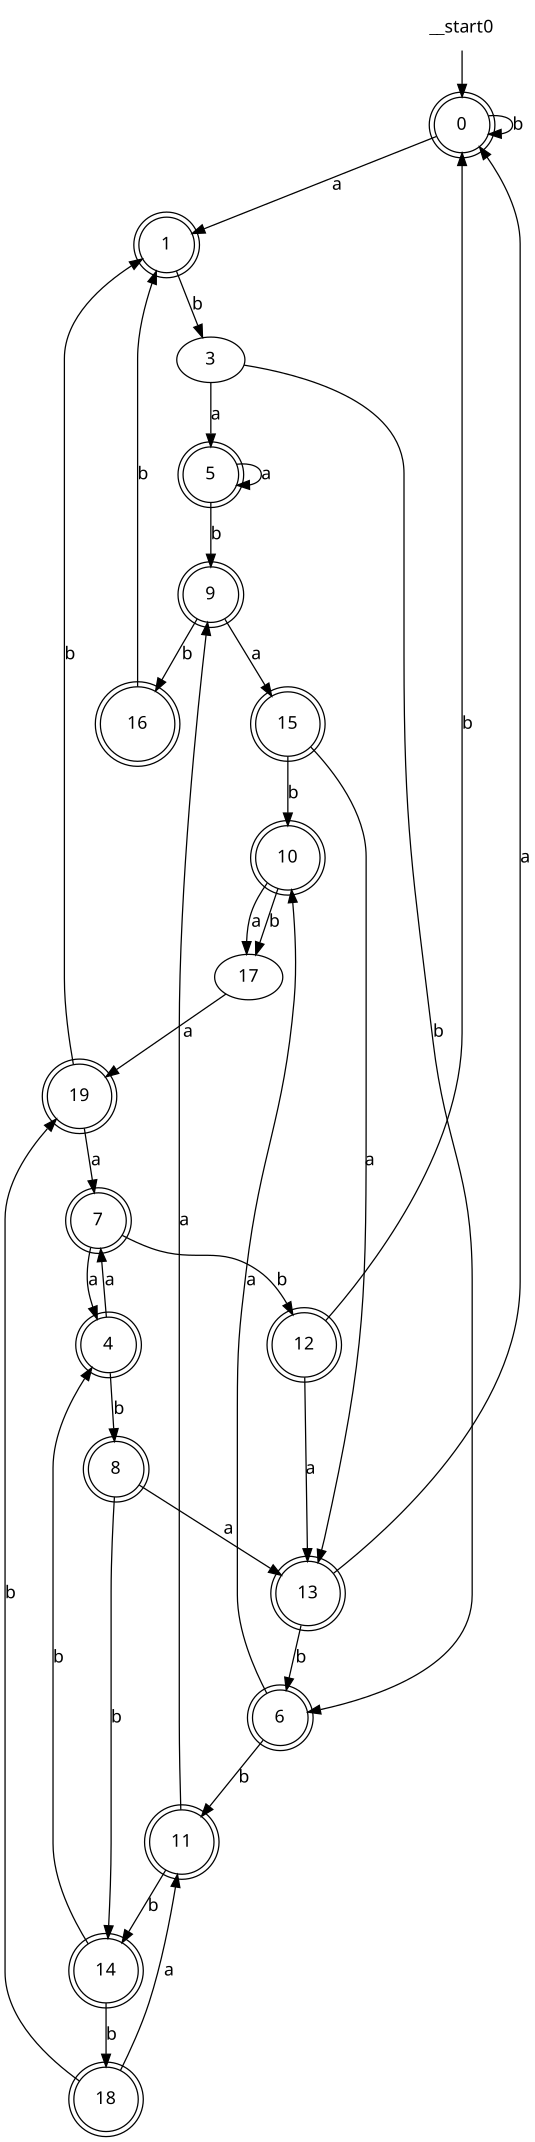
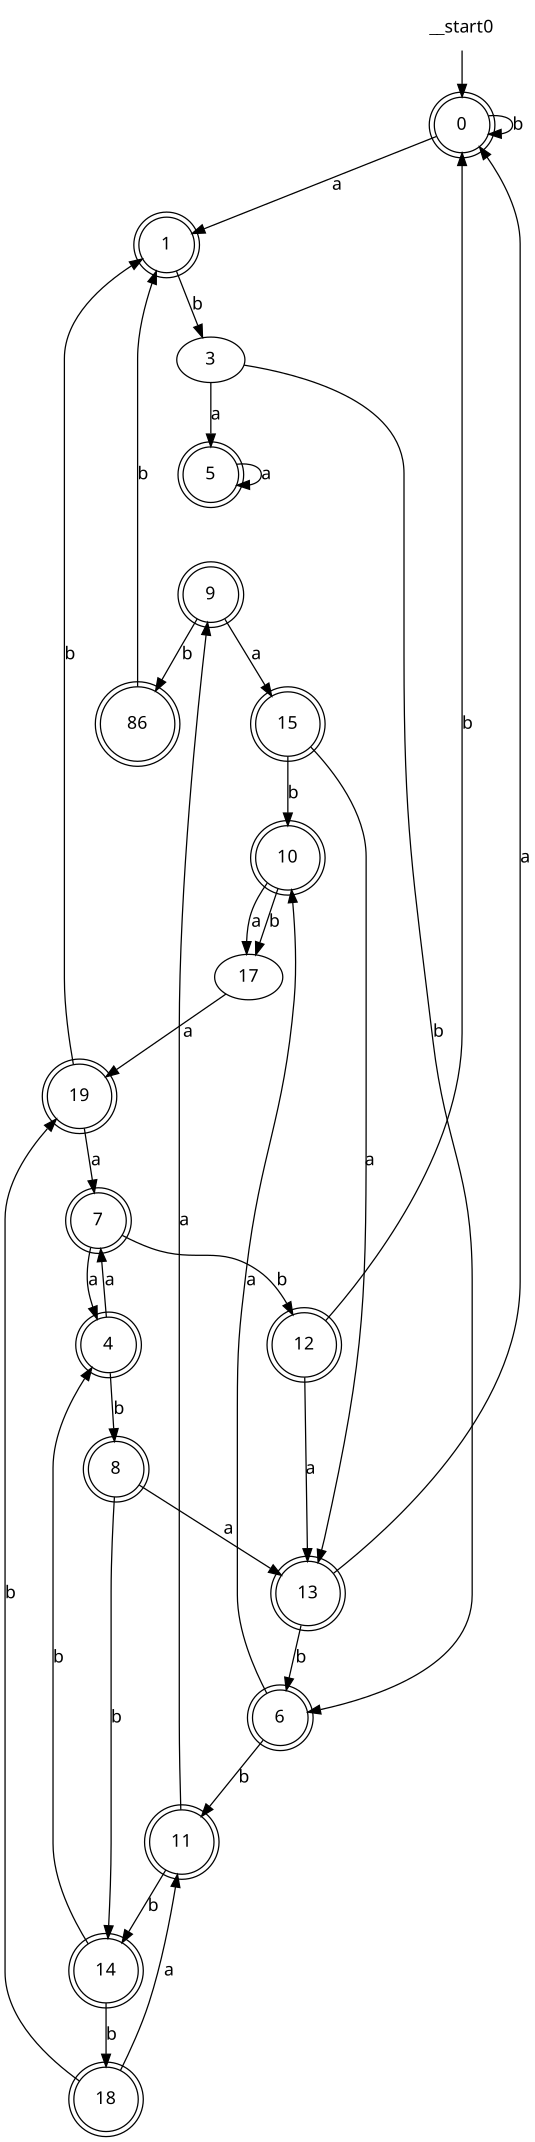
edge "5" -> "9": removed, label "b"
node "16": label "16" -> "86"
